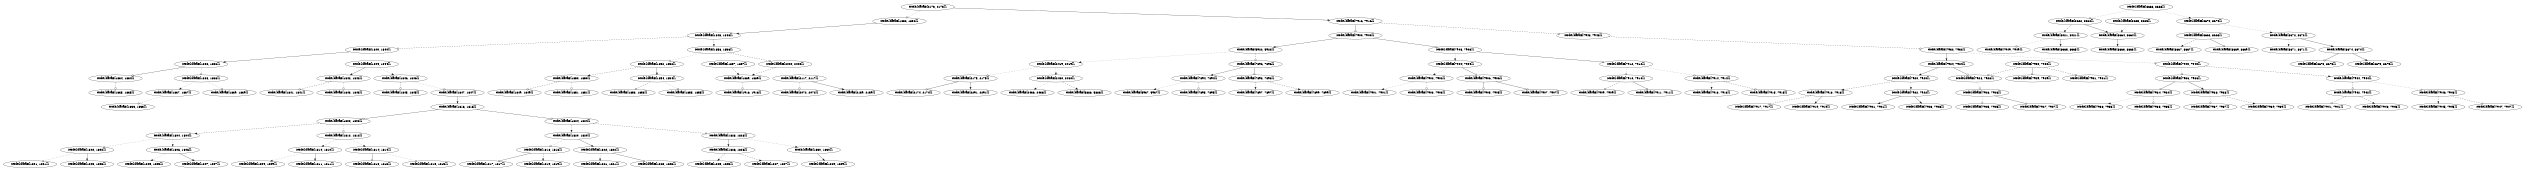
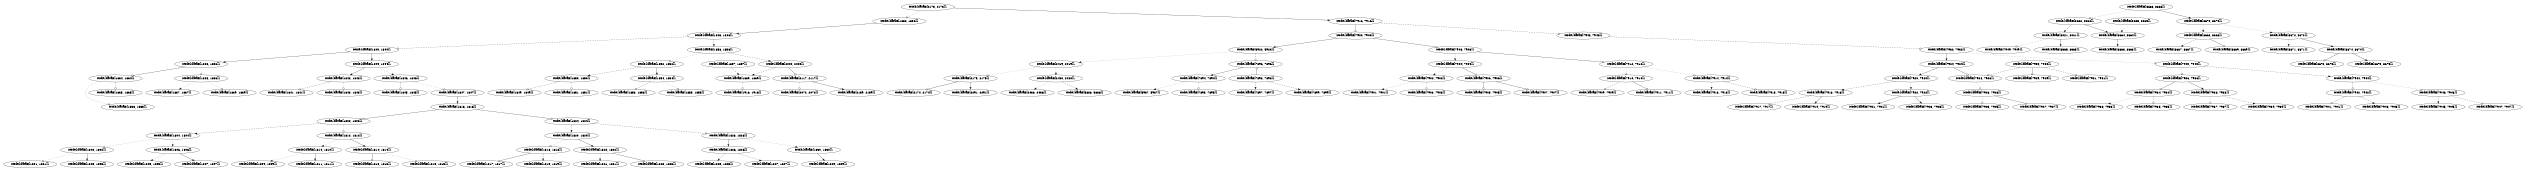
edge "Node{data=[8666, 8666]}" -> "Node{data=[8670, 8670]}": style dotted -> solid
edge "Node{data=[8670, 8670]}" -> "Node{data=[8668, 8668]}": added
edge "Node{data=[1840, 1840]}" -> "Node{data=[1844, 1844]}": added
edge "Node{data=[1856, 1856]}" -> "Node{data=[2000, 2000]}": arrowhead odot -> normal
edge "Node{data=[2000, 2000]}" -> "Node{data=[2117, 2117]}": added
edge "Node{data=[7896, 7896]}" -> "Node{data=[7898, 7898]}": reversed
edge "Node{data=[1837, 1837]}" -> "Node{data=[1833, 1833]}": now "Node{data=[1834, 1834]}" -> "Node{data=[1833, 1833]}"
edge "Node{data=[1812, 1812]}" -> "Node{data=[1814, 1814]}": style dotted -> solid
